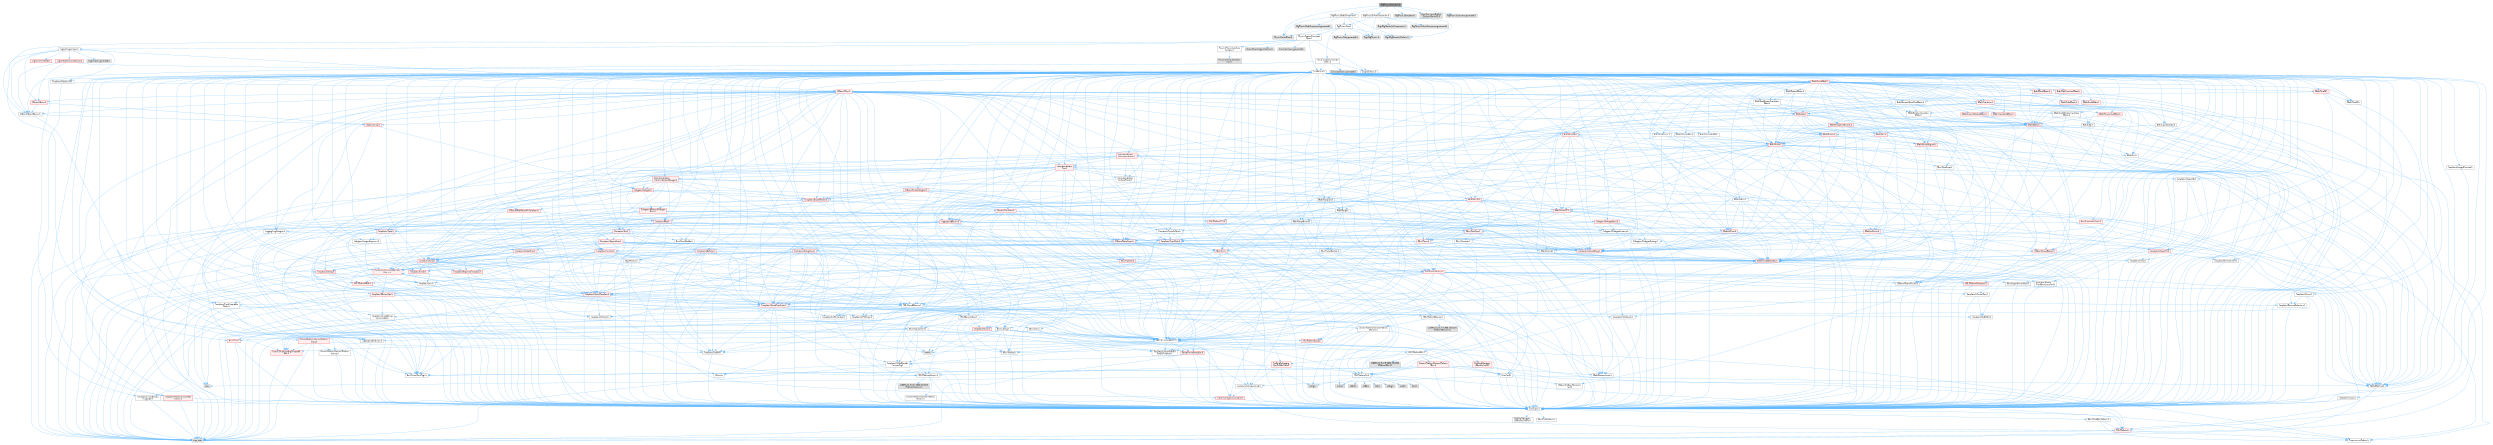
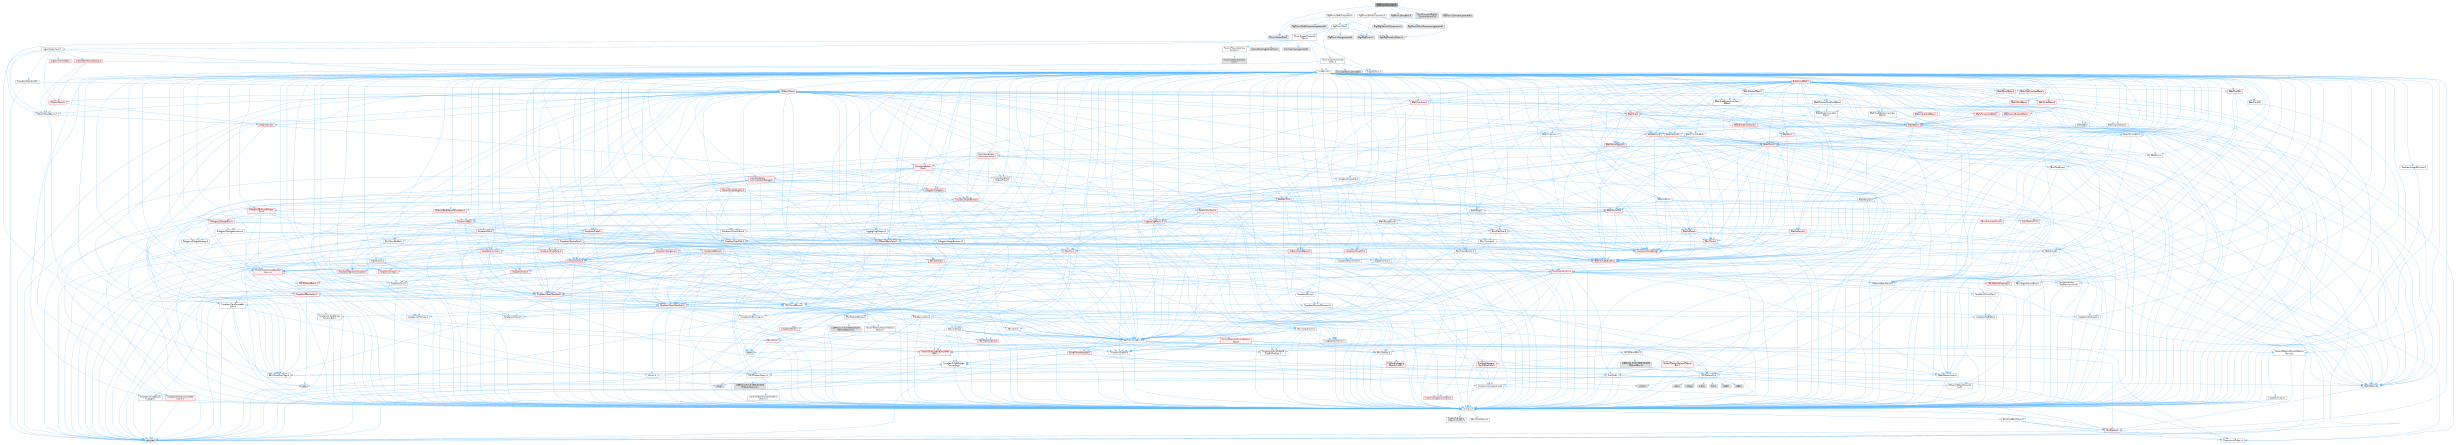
node "EngineTypes.generated.h": removed
edge "Containers/SparseArray.h" -> "String/FormatStringSan.h": now "Containers/SparseArray.h" -> "Misc/AssertionMacros.h"
